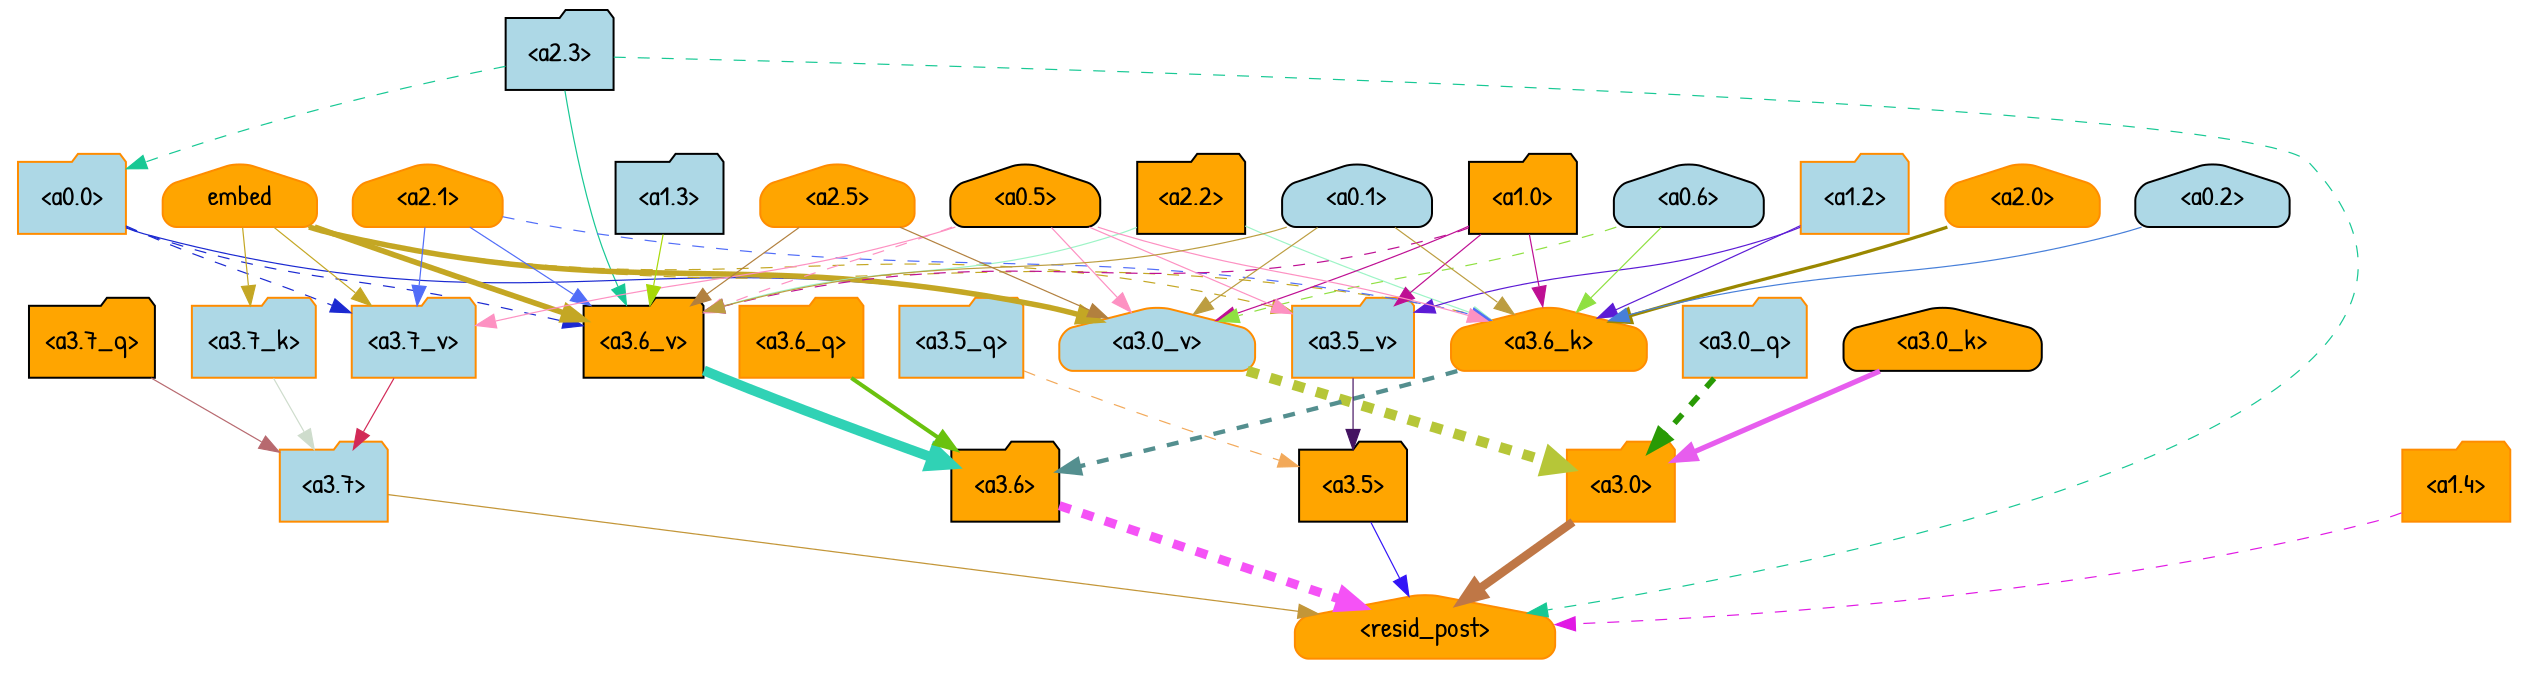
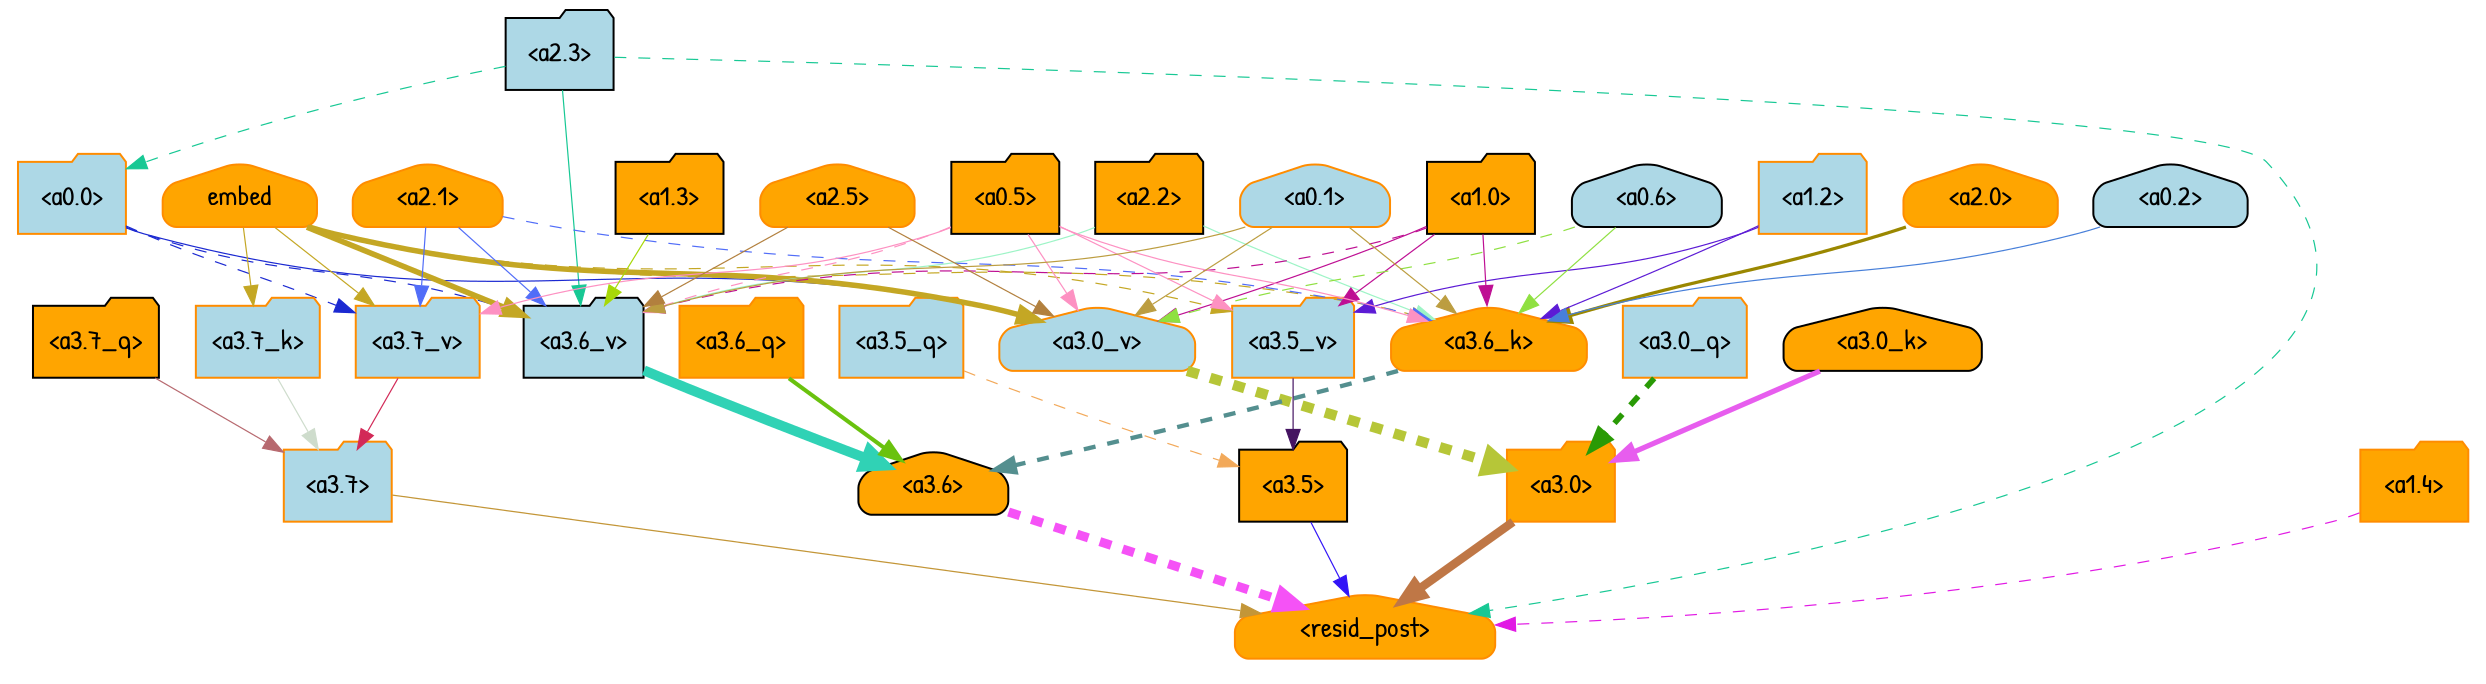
node "<a1.3>": fillcolor lightblue -> orange
node "<a0.5>": shape house -> folder
node "<a0.1>": color black -> darkorange
node "<a3.6_v>": fillcolor orange -> lightblue
node "<a3.6>": shape folder -> house
